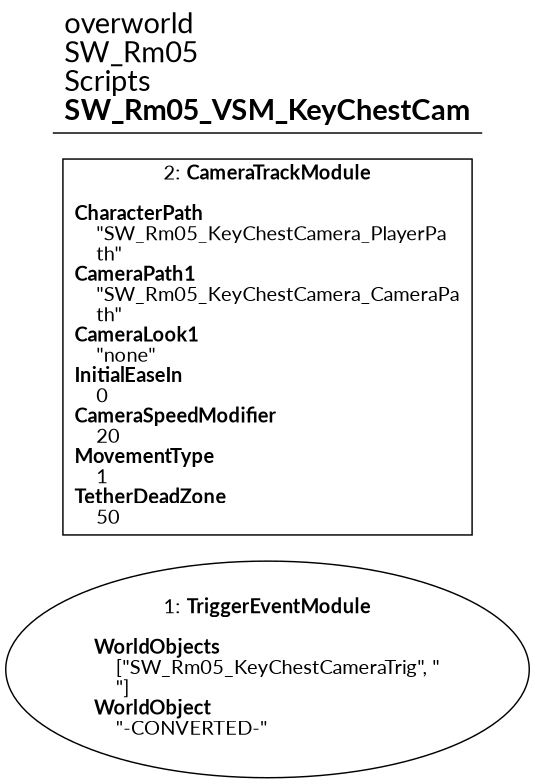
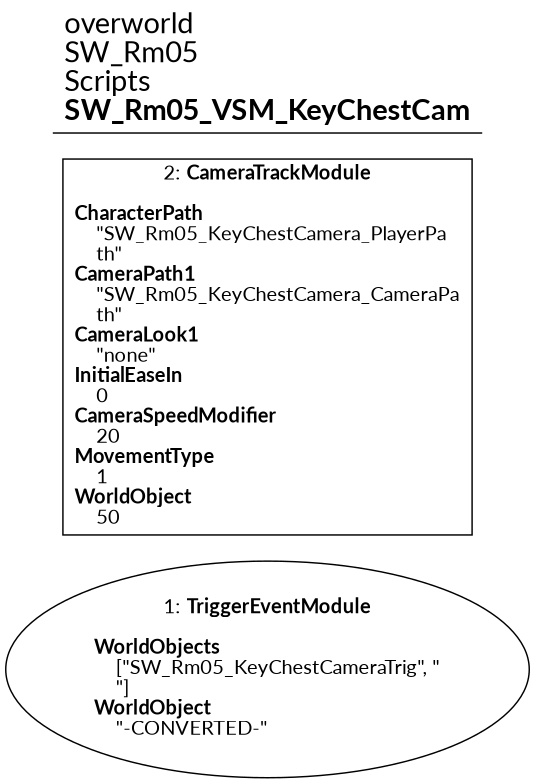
node "2:": text "TetherDeadZone" -> "WorldObject"
